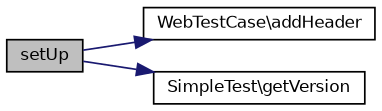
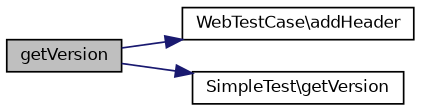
node "setUp": label "setUp" -> "getVersion"
